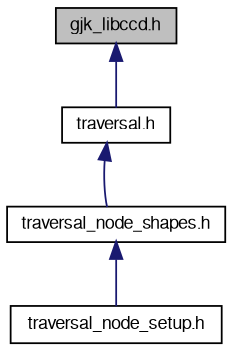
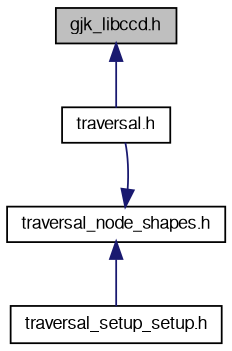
edge "traversal_node_shapes.h" -> "traversal.h": reversed
node "traversal_node_setup.h": label "traversal_node_setup.h" -> "traversal_setup_setup.h"
